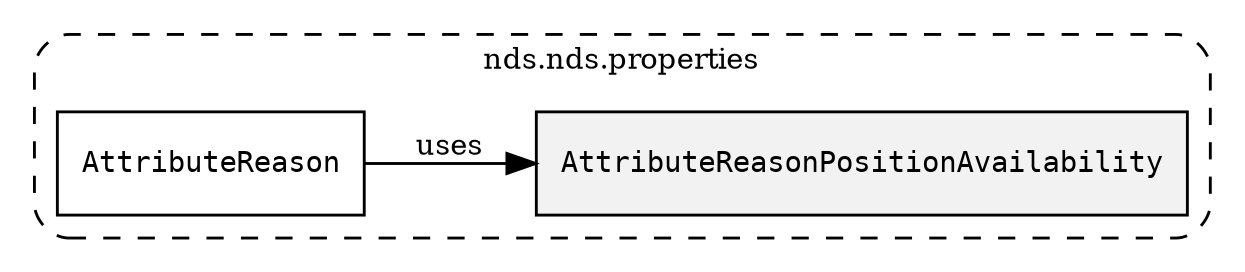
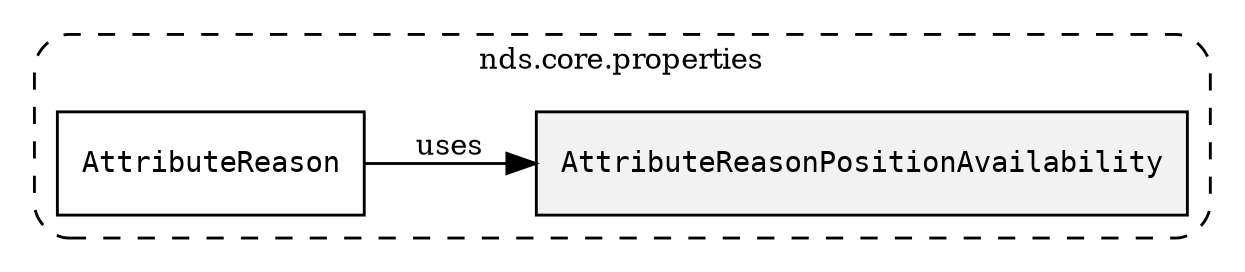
cluster "nds.nds.properties": label "nds.nds.properties" -> "nds.core.properties"
